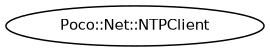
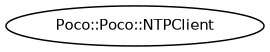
node "Poco::Net::NTPClient": label "Poco::Net::NTPClient" -> "Poco::Poco::NTPClient"
